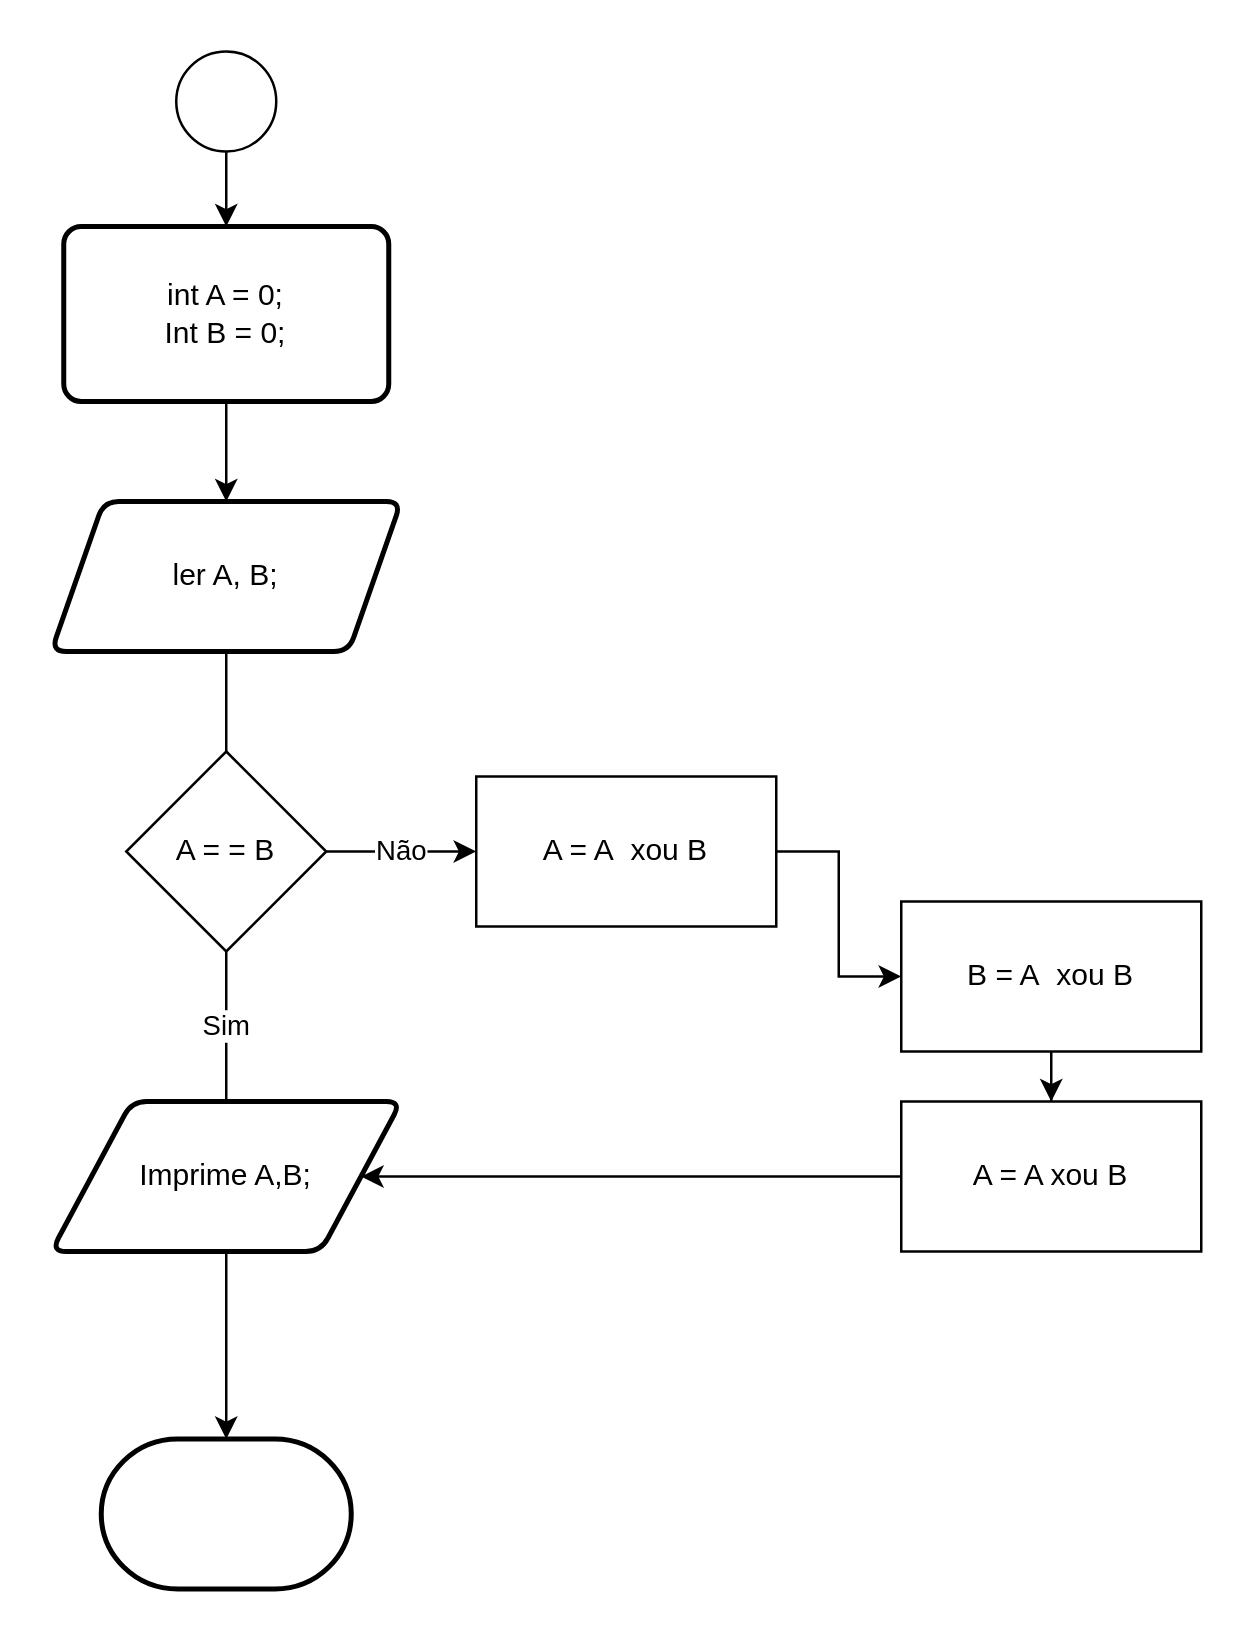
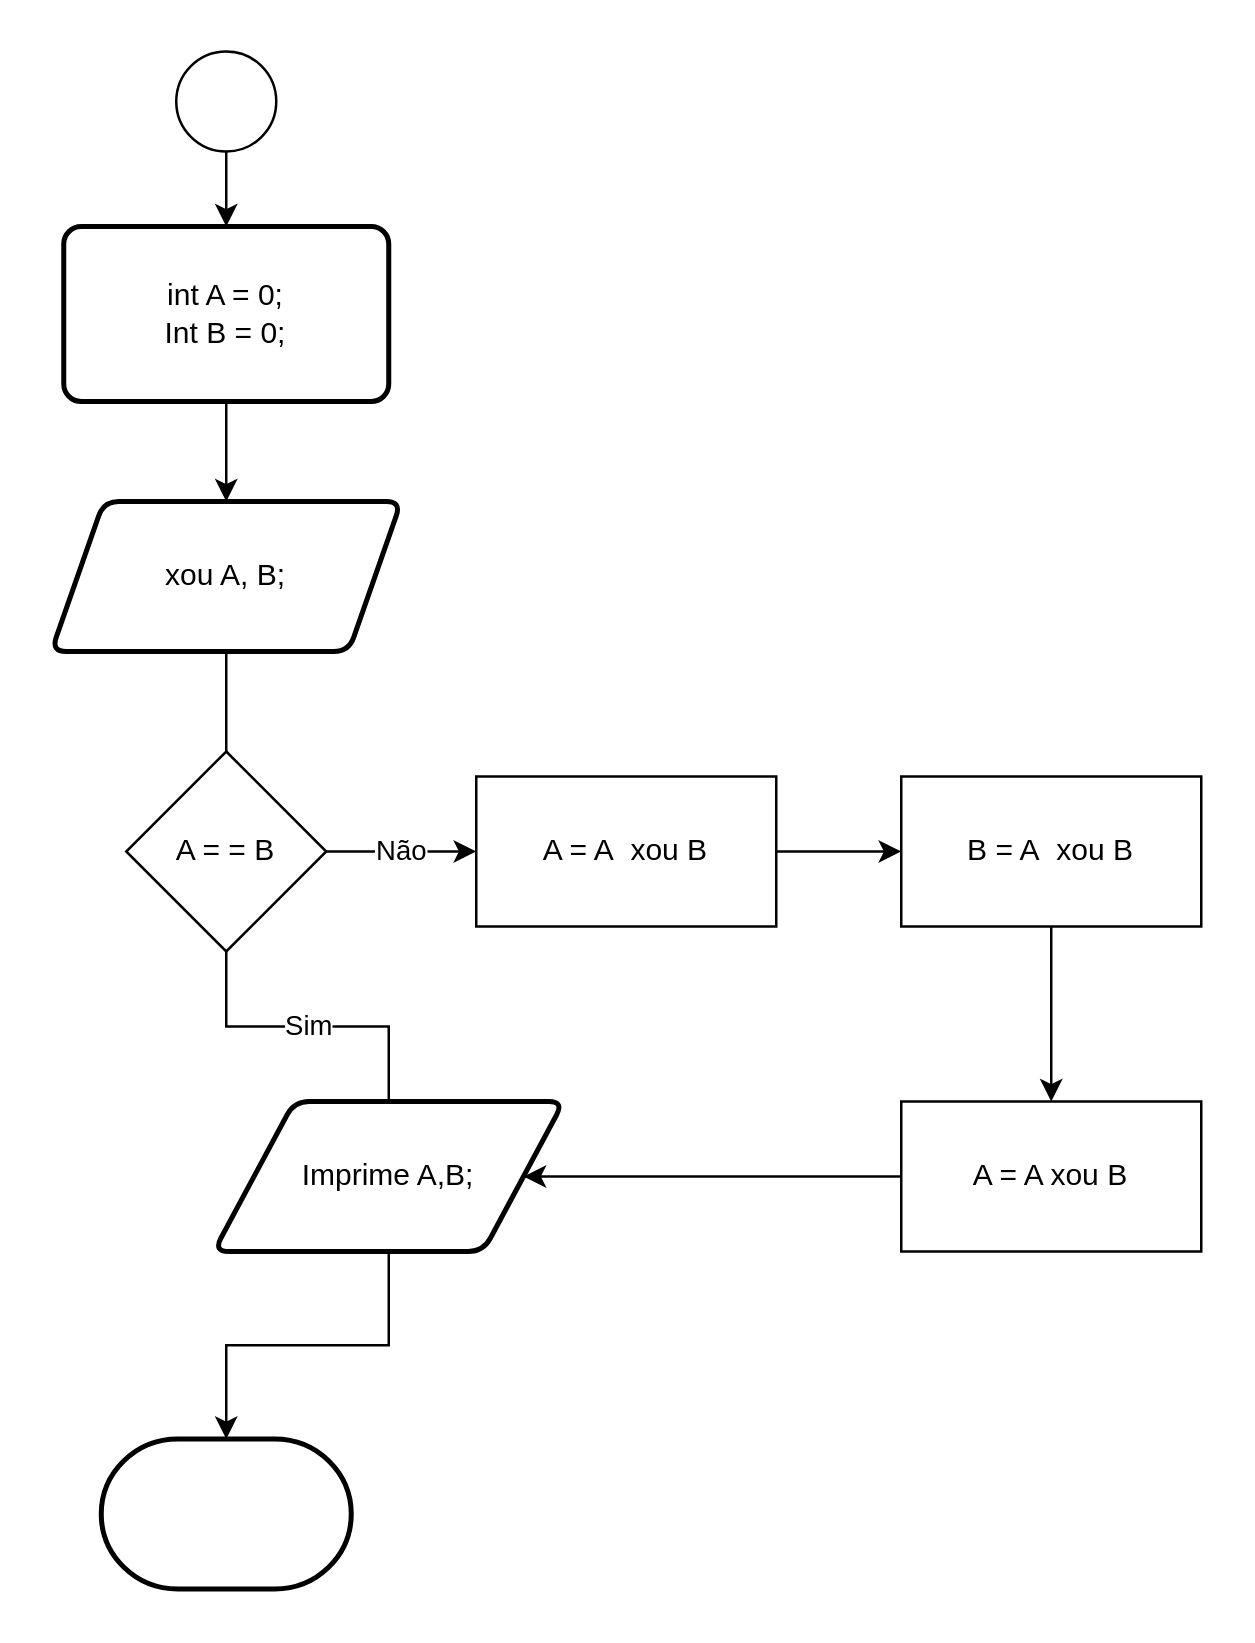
node "ler A, B;": label "ler A, B;" -> "xou A, B;"
node "B = A xou B": moved (1051, 976) -> (1051, 851)
node "Imprime A,B;": moved (226, 1176) -> (389, 1176)
